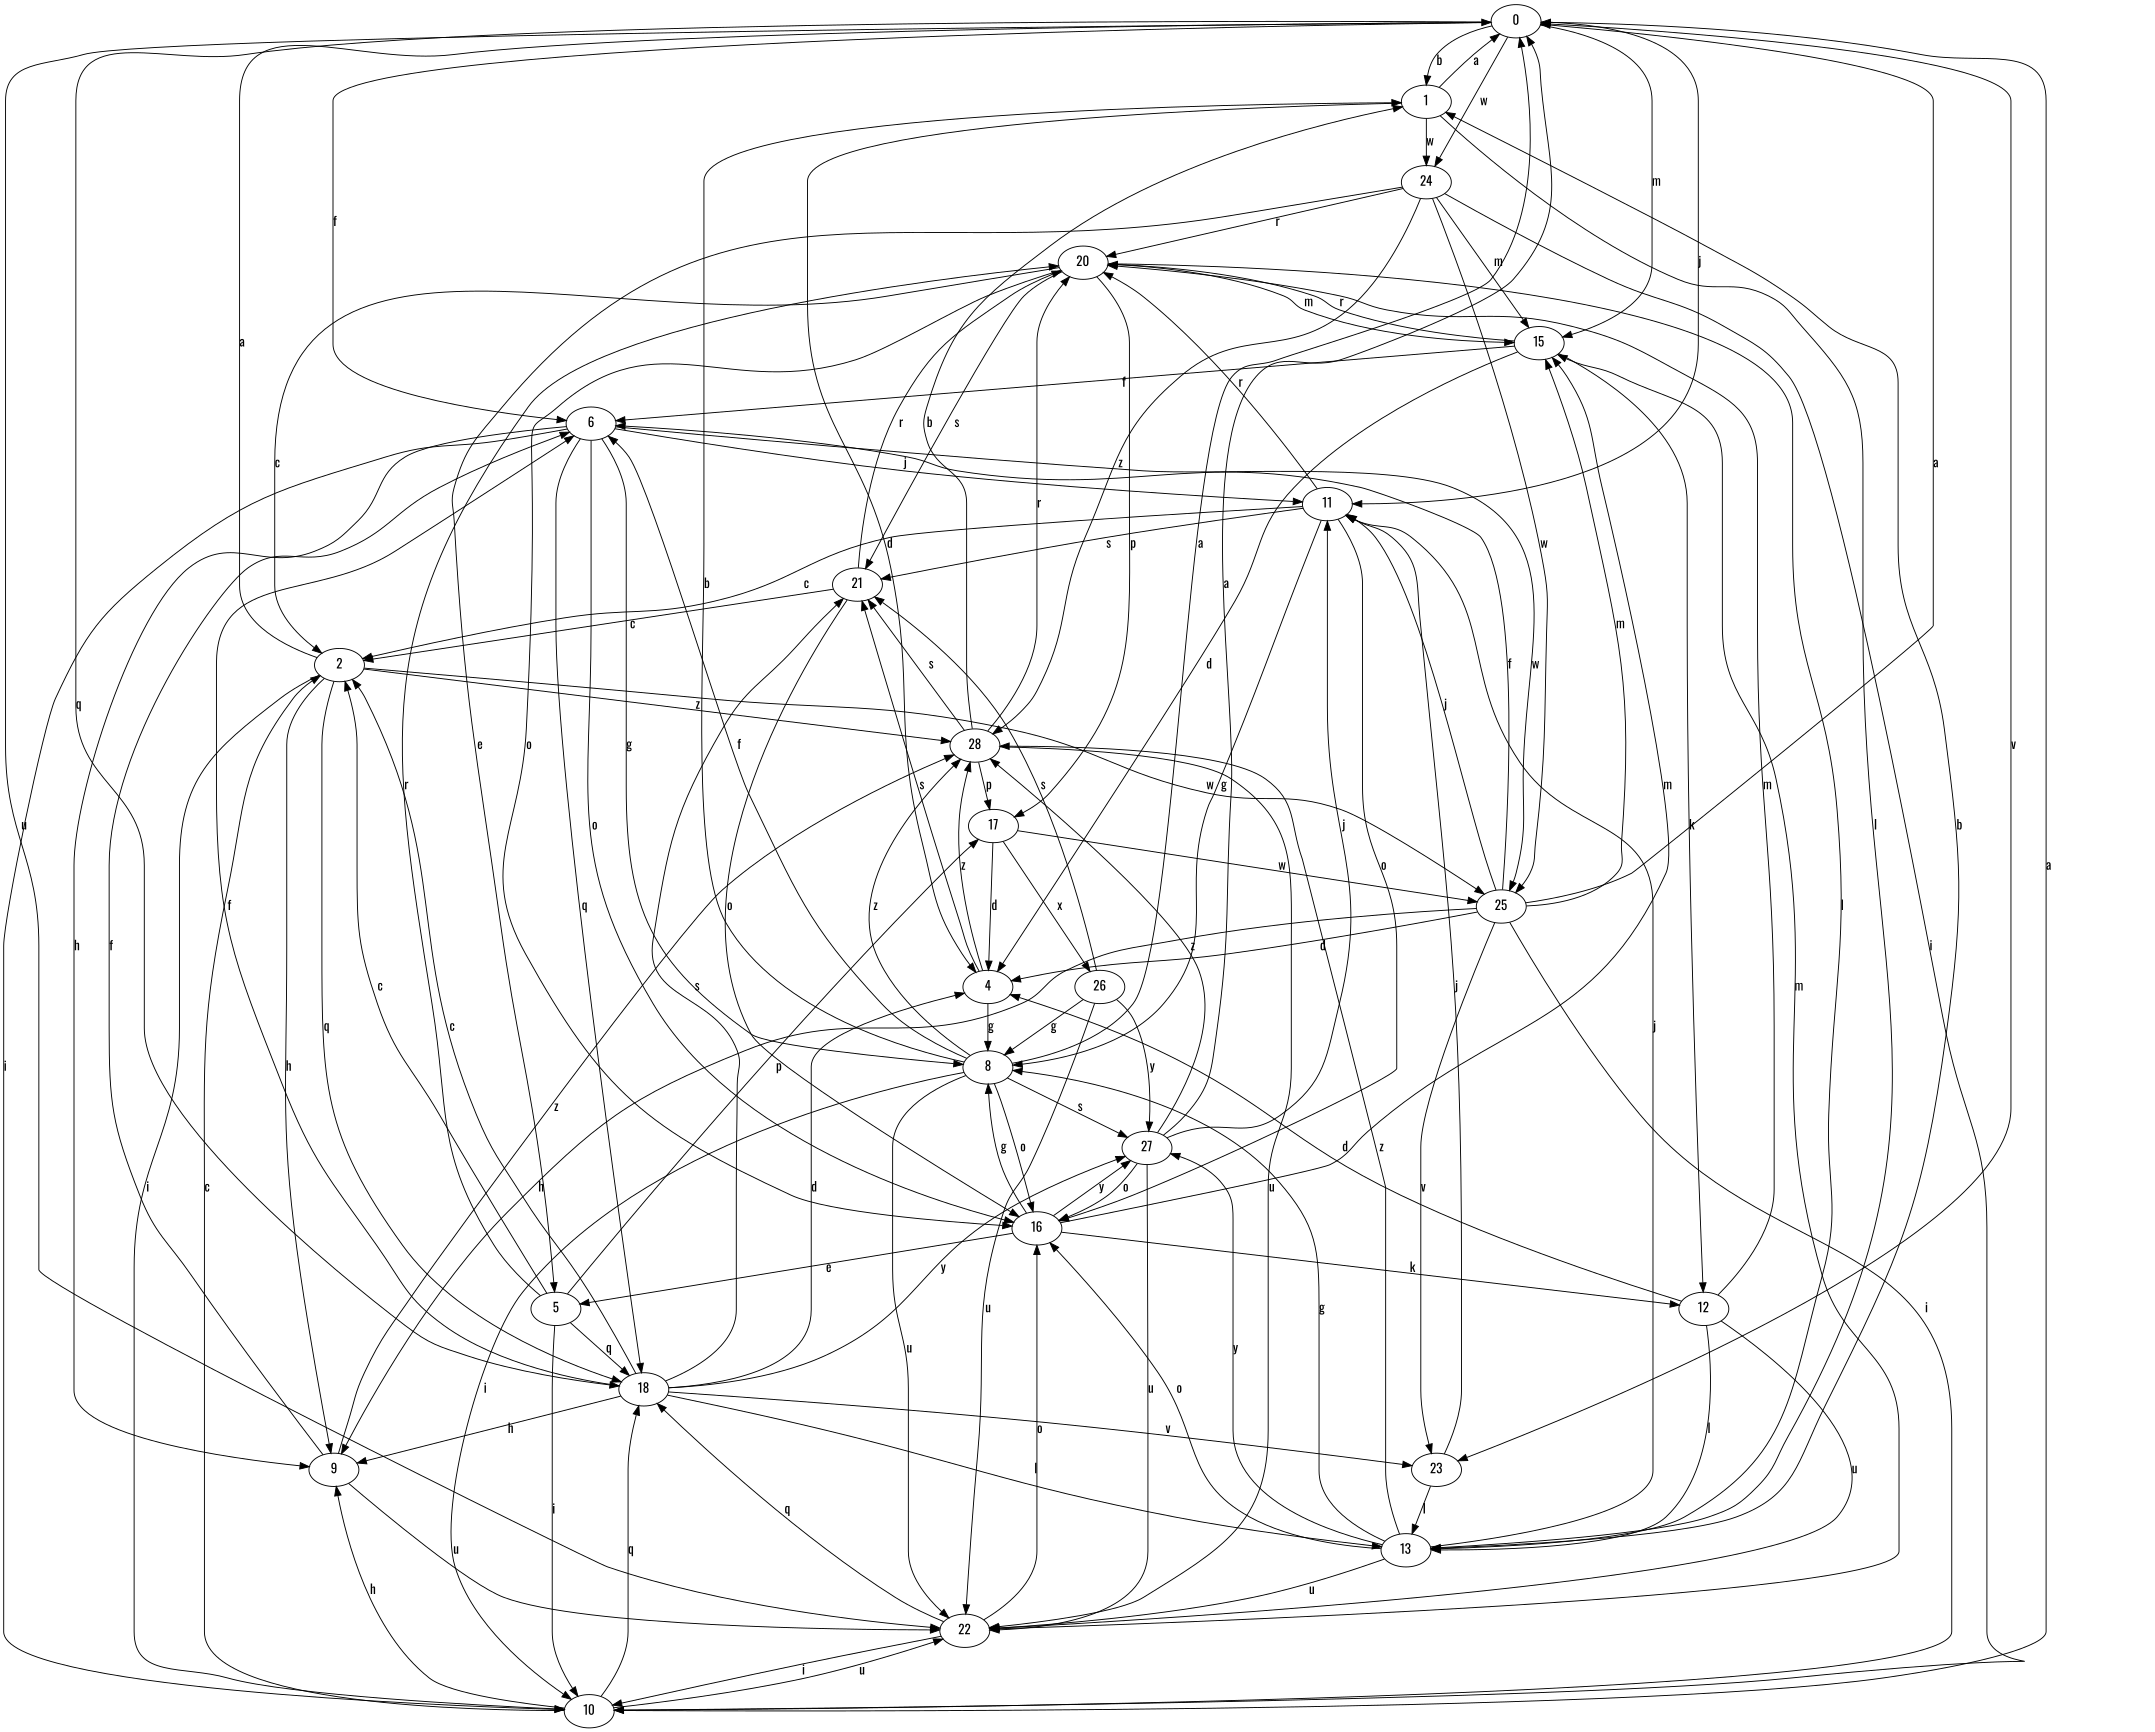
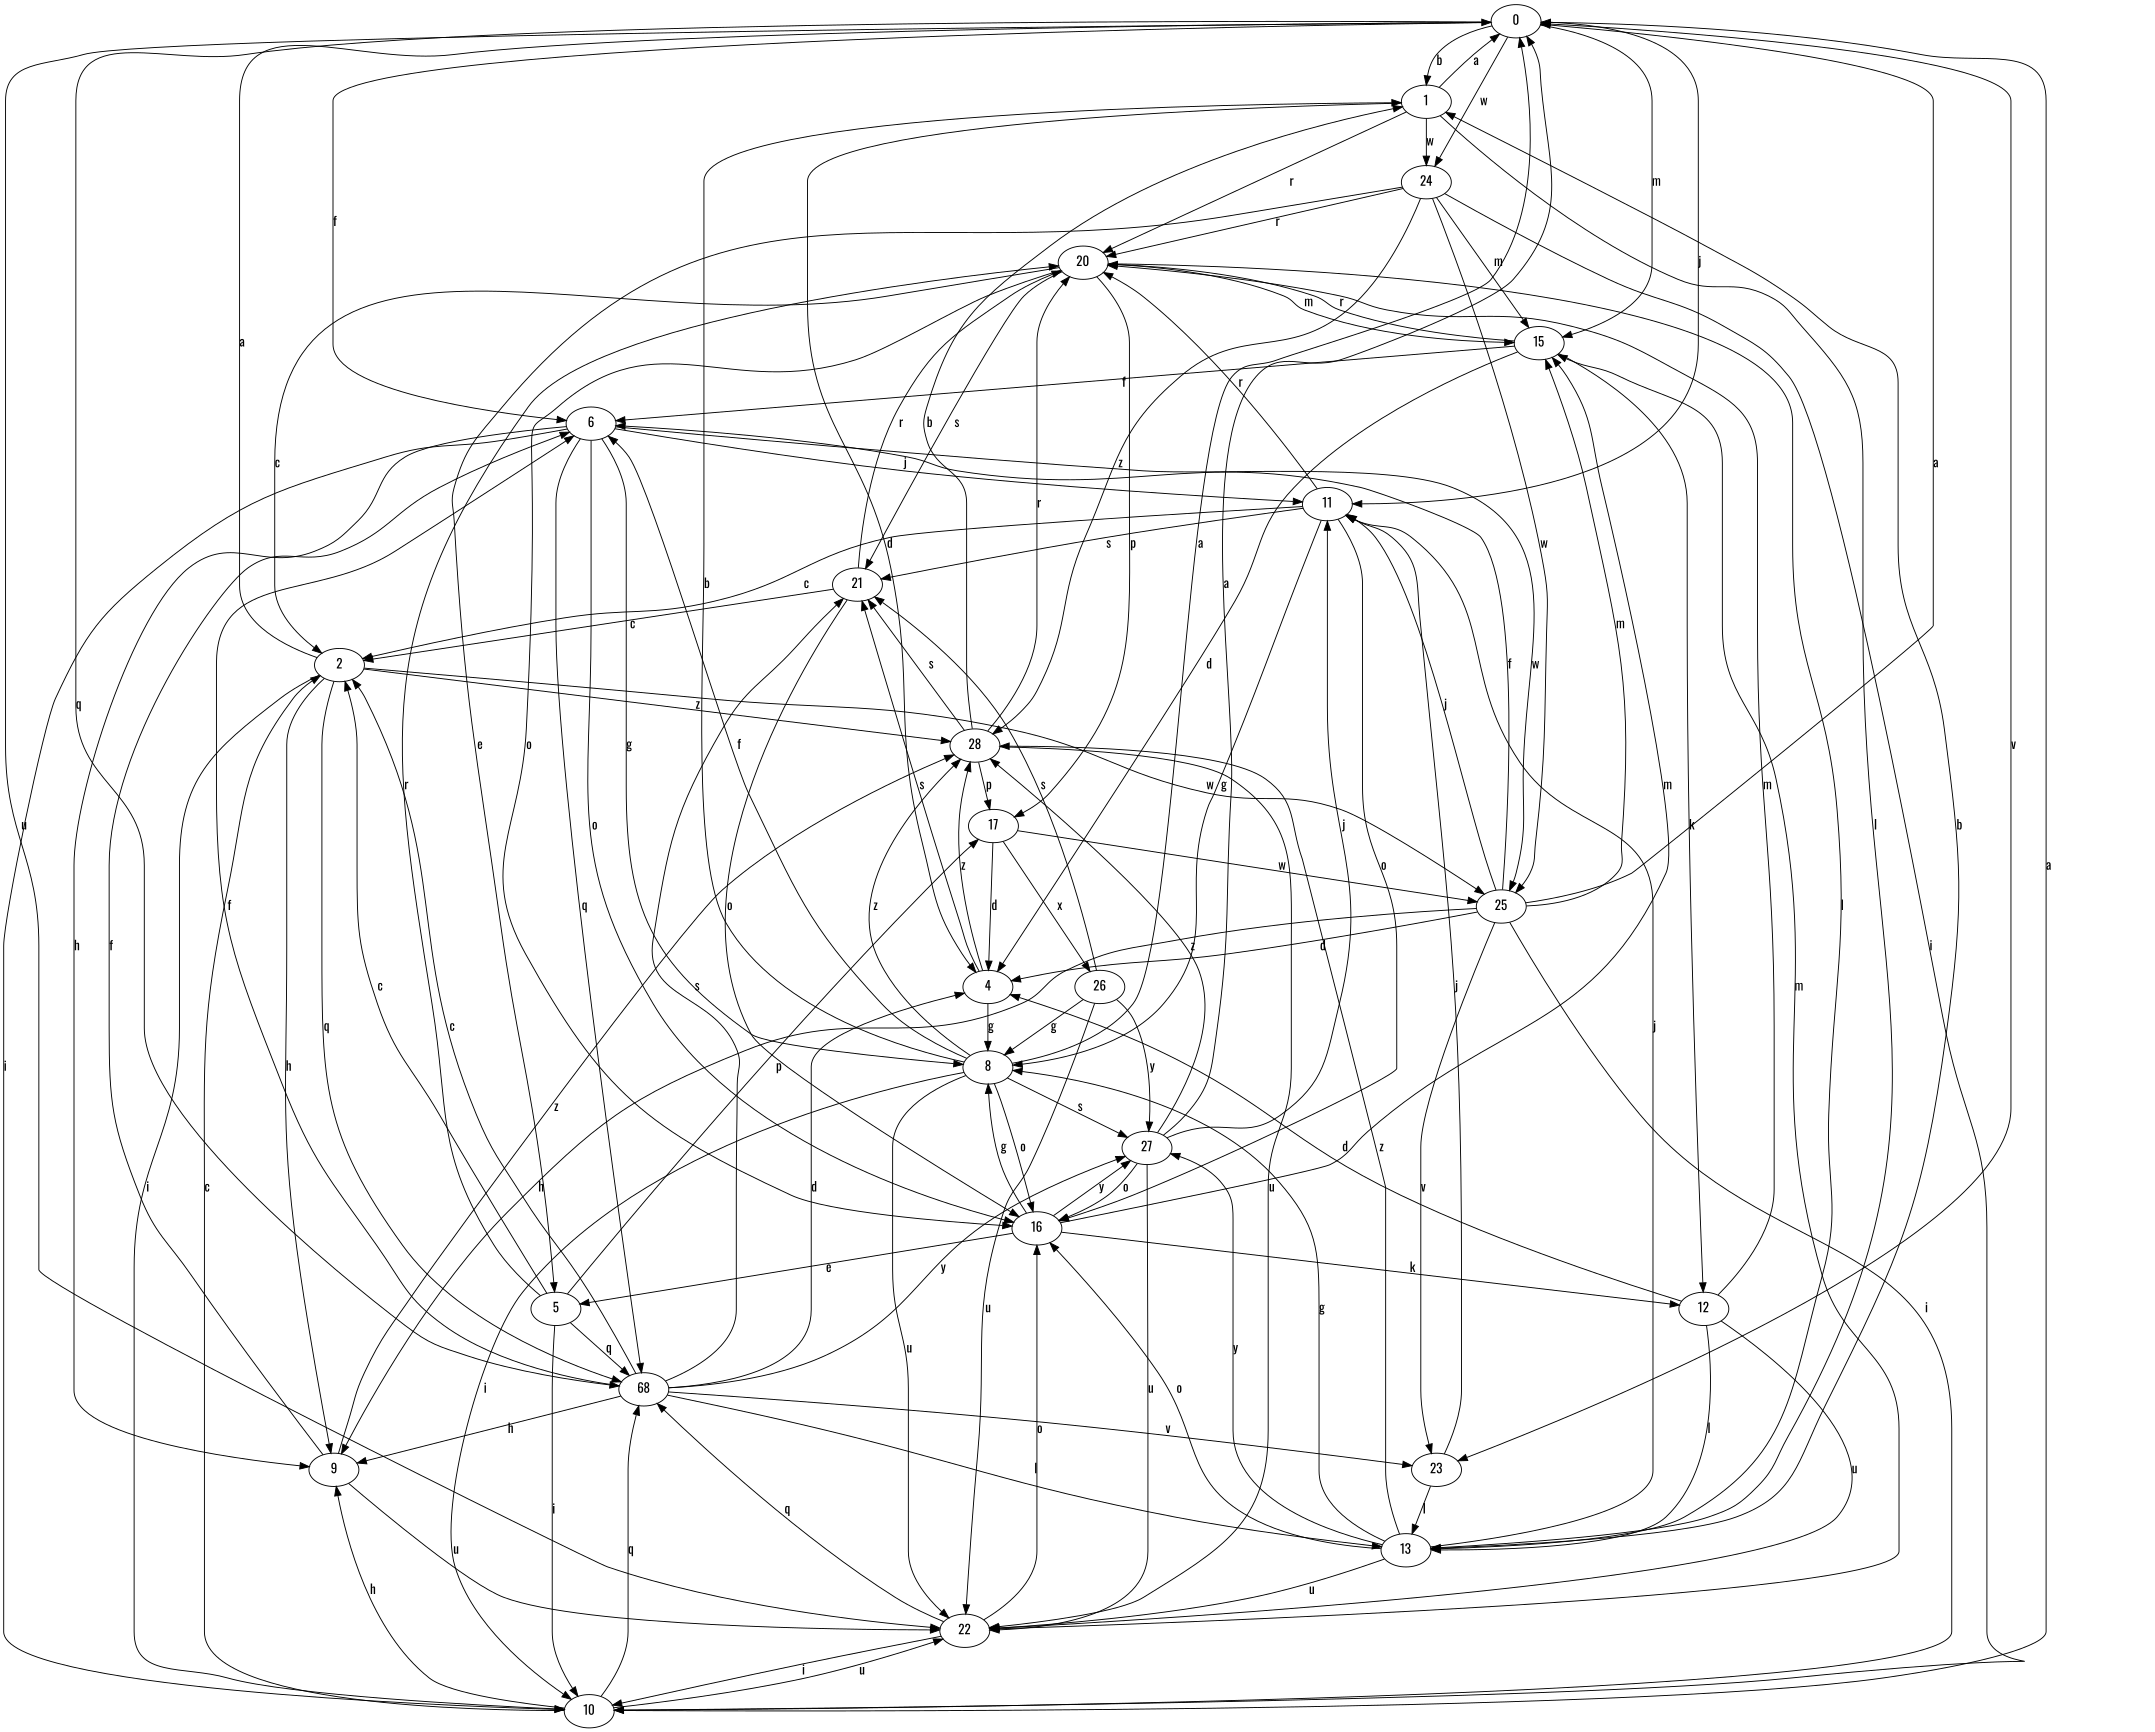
edge "1" -> "20": added, label "r"
node "18": label "18" -> "68"
